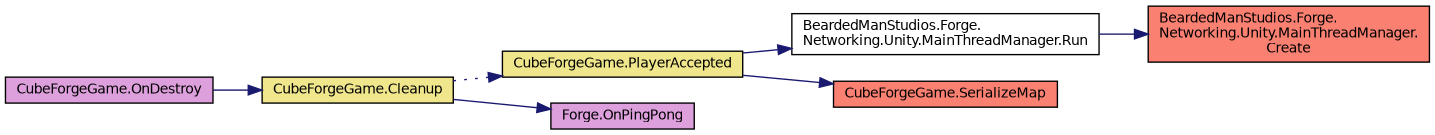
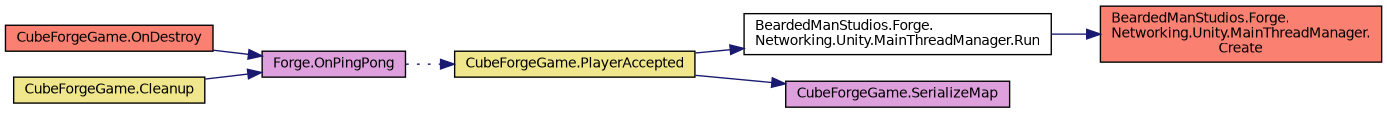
edge "CubeForgeGame.Cleanup" -> "CubeForgeGame.PlayerAccepted": now "Forge.OnPingPong" -> "CubeForgeGame.PlayerAccepted"
node "CubeForgeGame.OnDestroy": fillcolor plum -> salmon
edge "CubeForgeGame.OnDestroy" -> "CubeForgeGame.Cleanup": now "CubeForgeGame.OnDestroy" -> "Forge.OnPingPong"
node "CubeForgeGame.SerializeMap": fillcolor salmon -> plum
